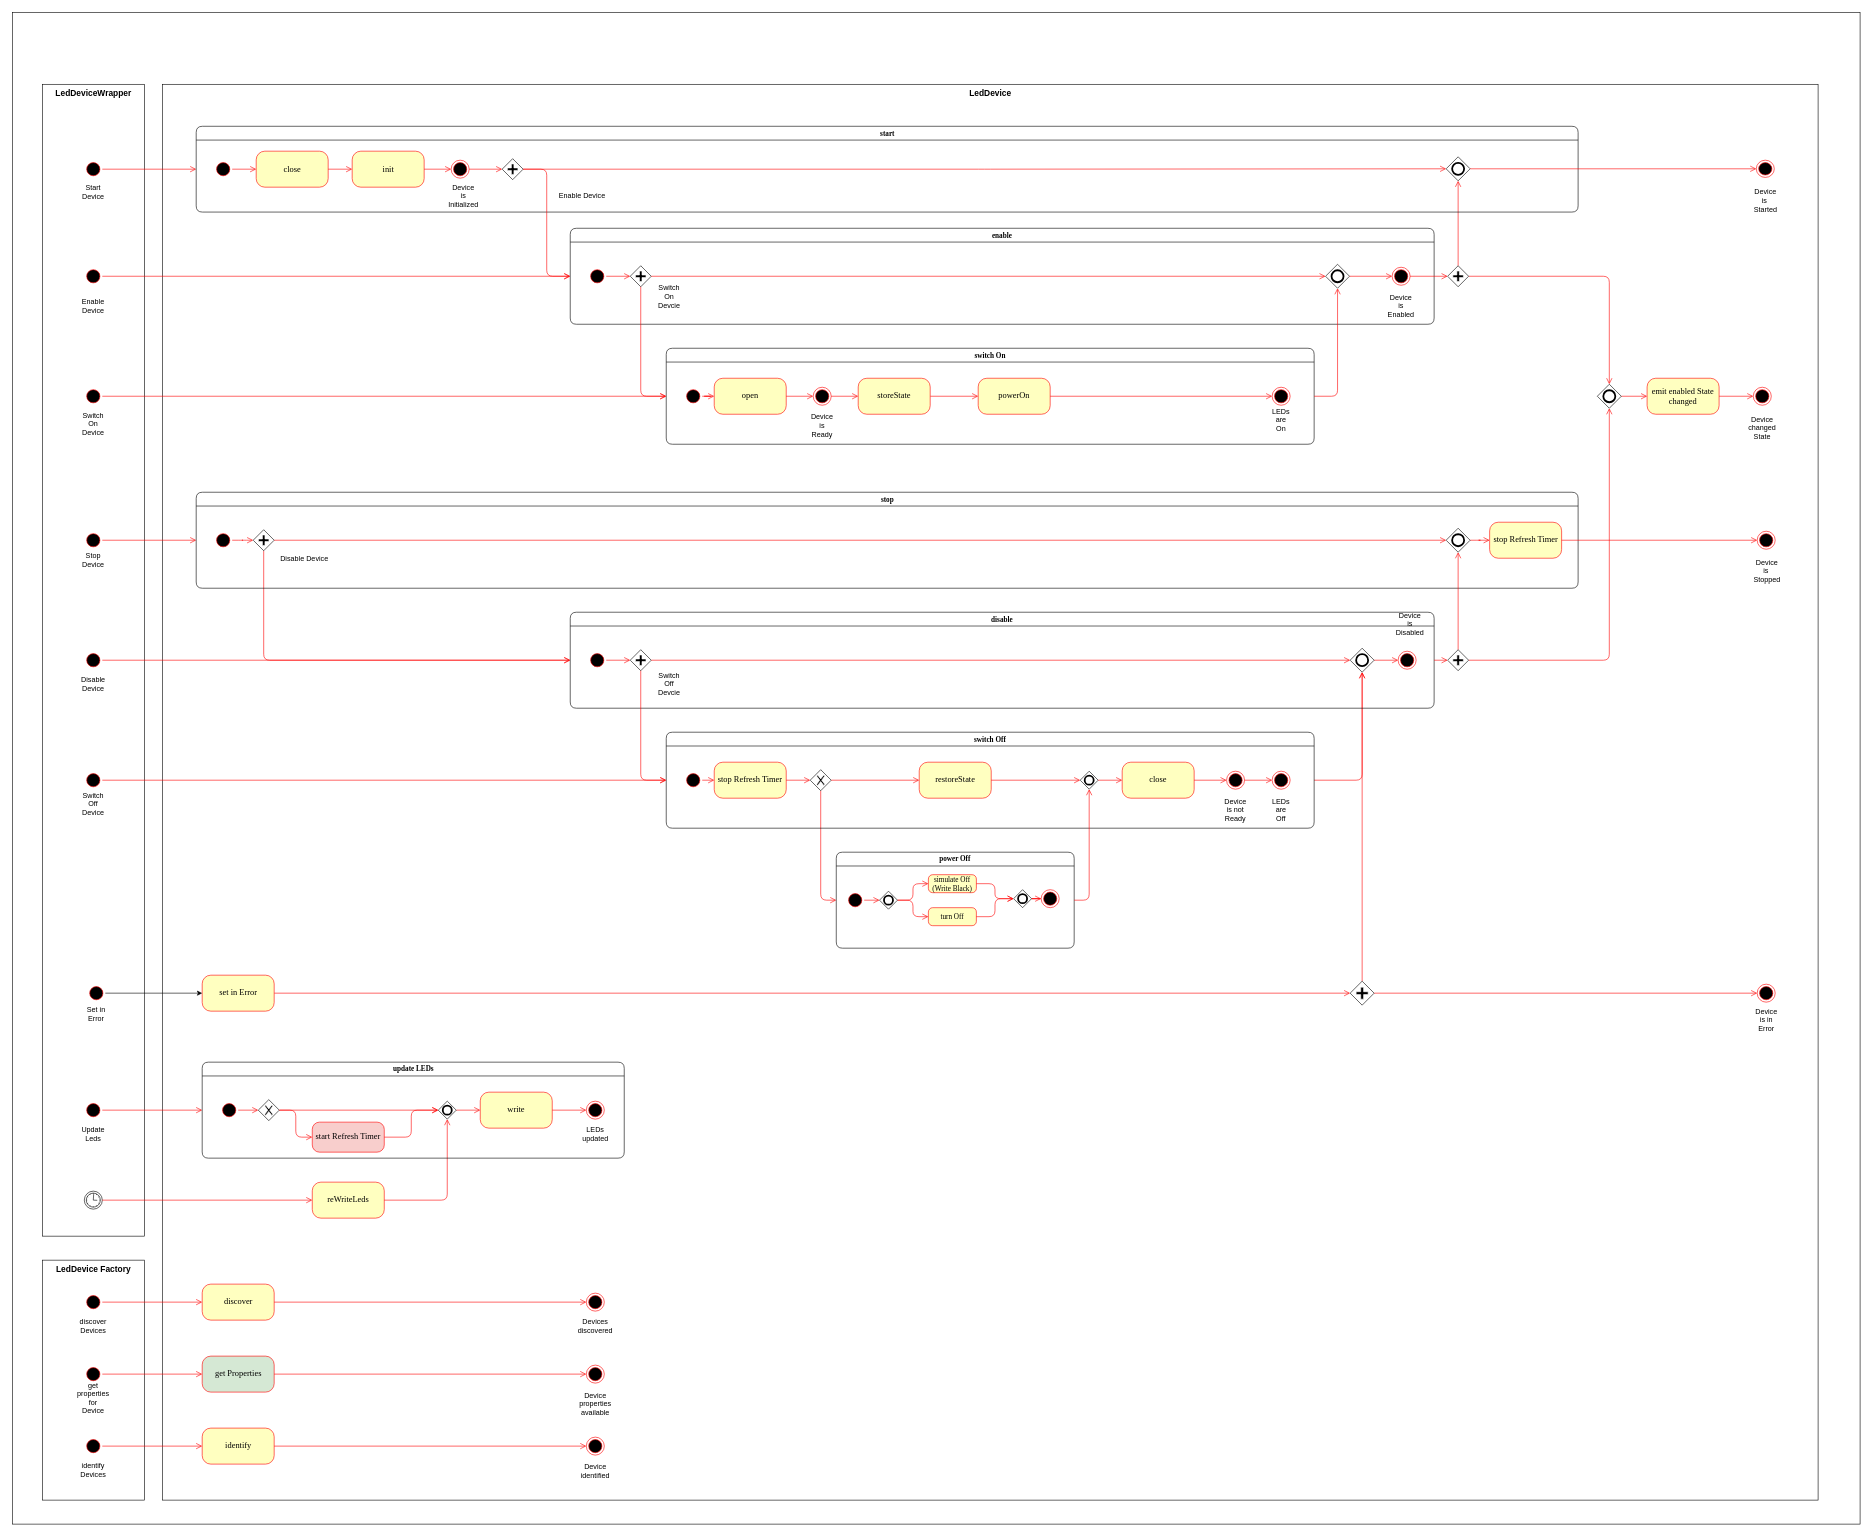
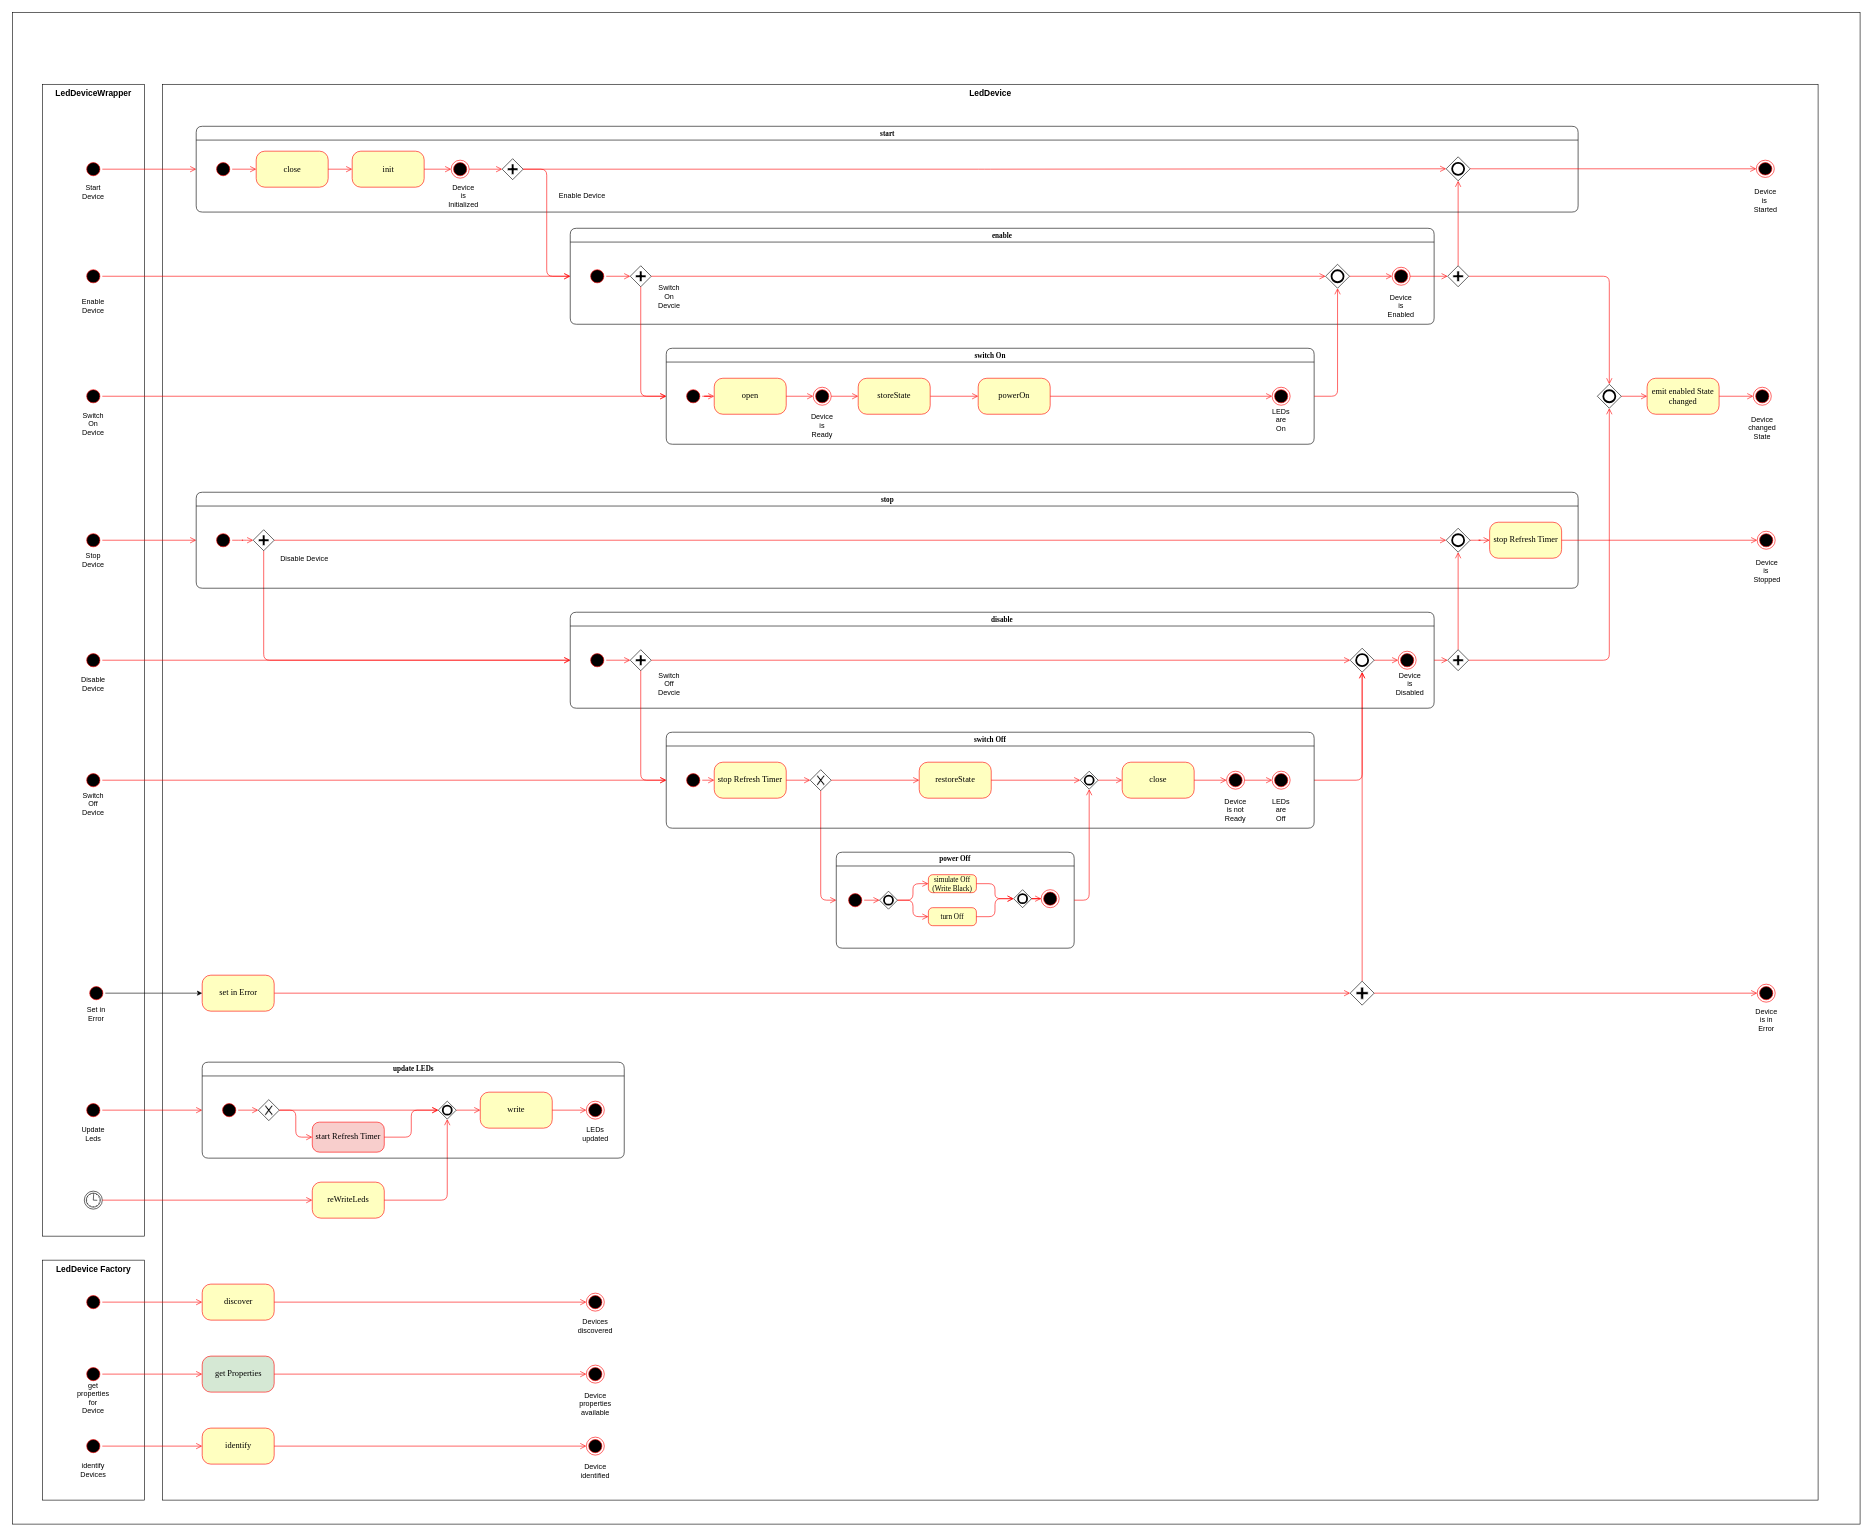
node "Device is Disabled": moved (1410, 624) -> (1410, 684)
node "discover Devices": removed
